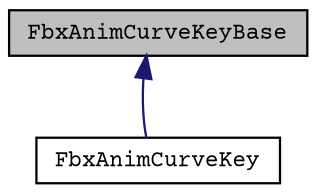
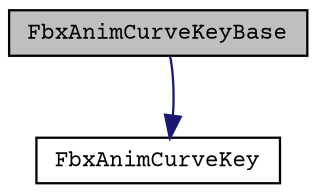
edge "FbxAnimCurveKey" -> "FbxAnimCurveKeyBase": reversed
